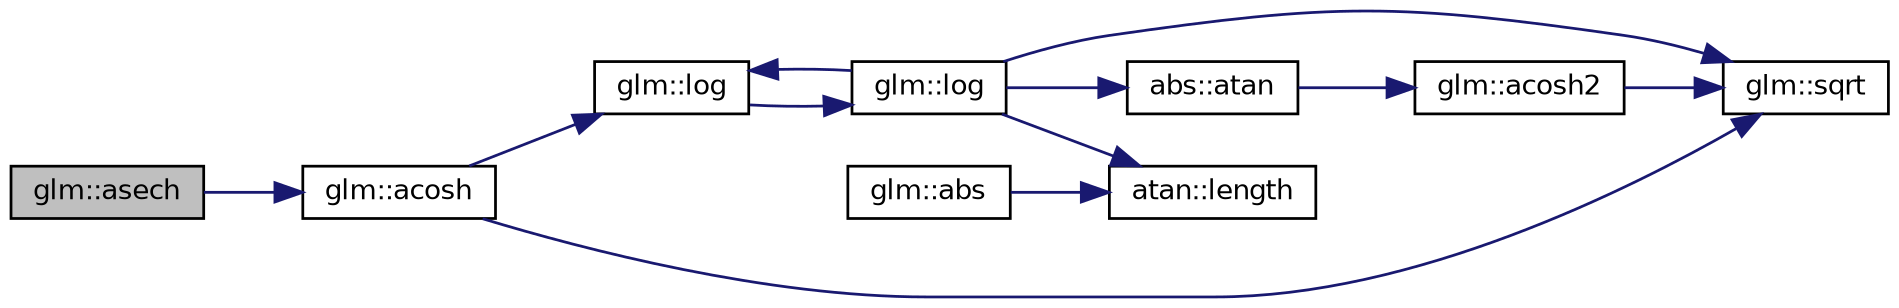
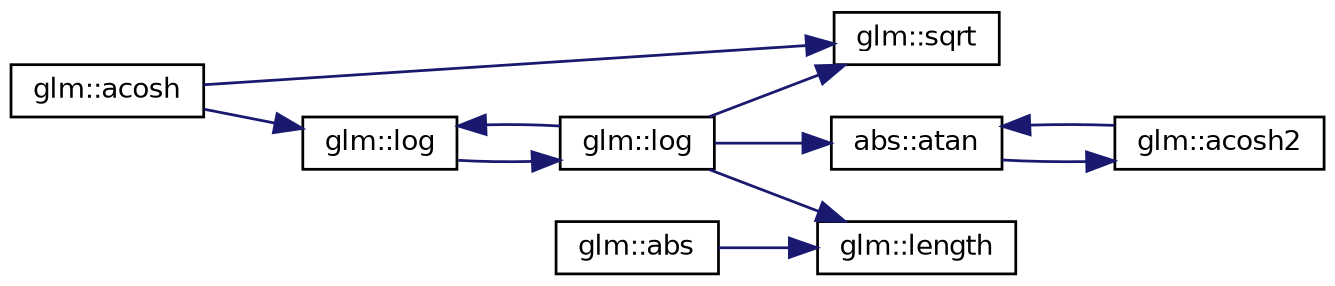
edge "glm::acosh2" -> "glm::sqrt": now "glm::acosh2" -> "abs::atan"
node "glm::asech": removed
node "atan::length": label "atan::length" -> "glm::length"
